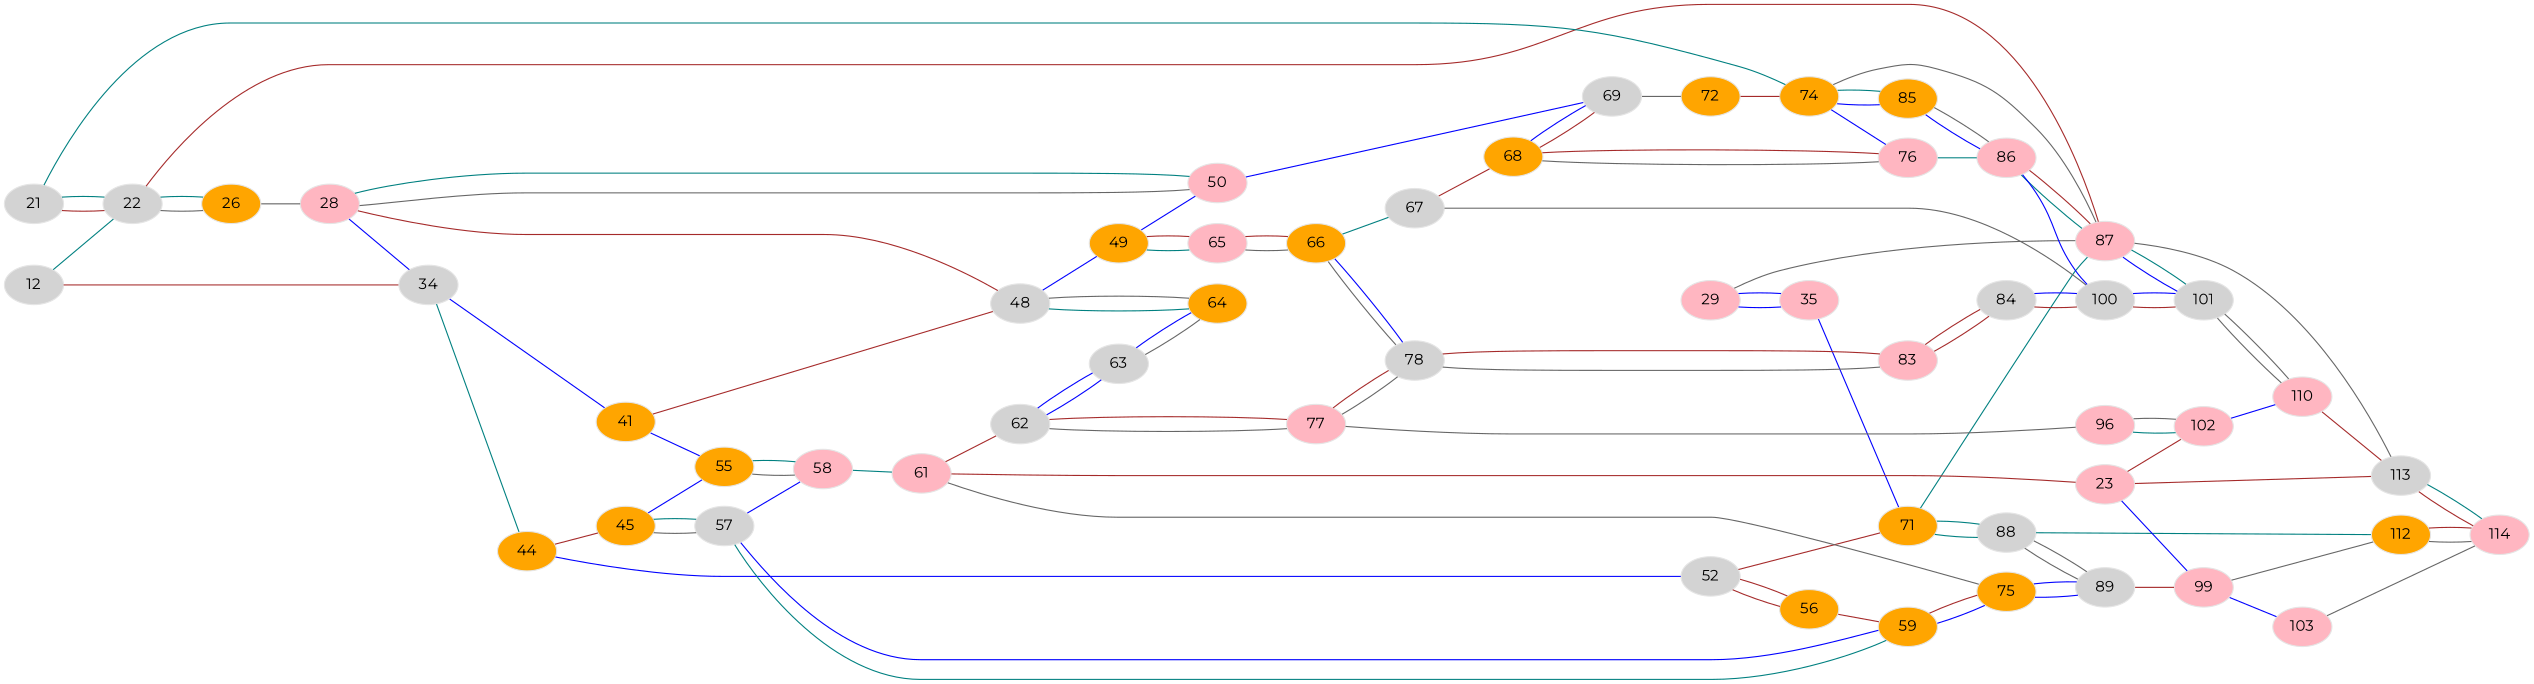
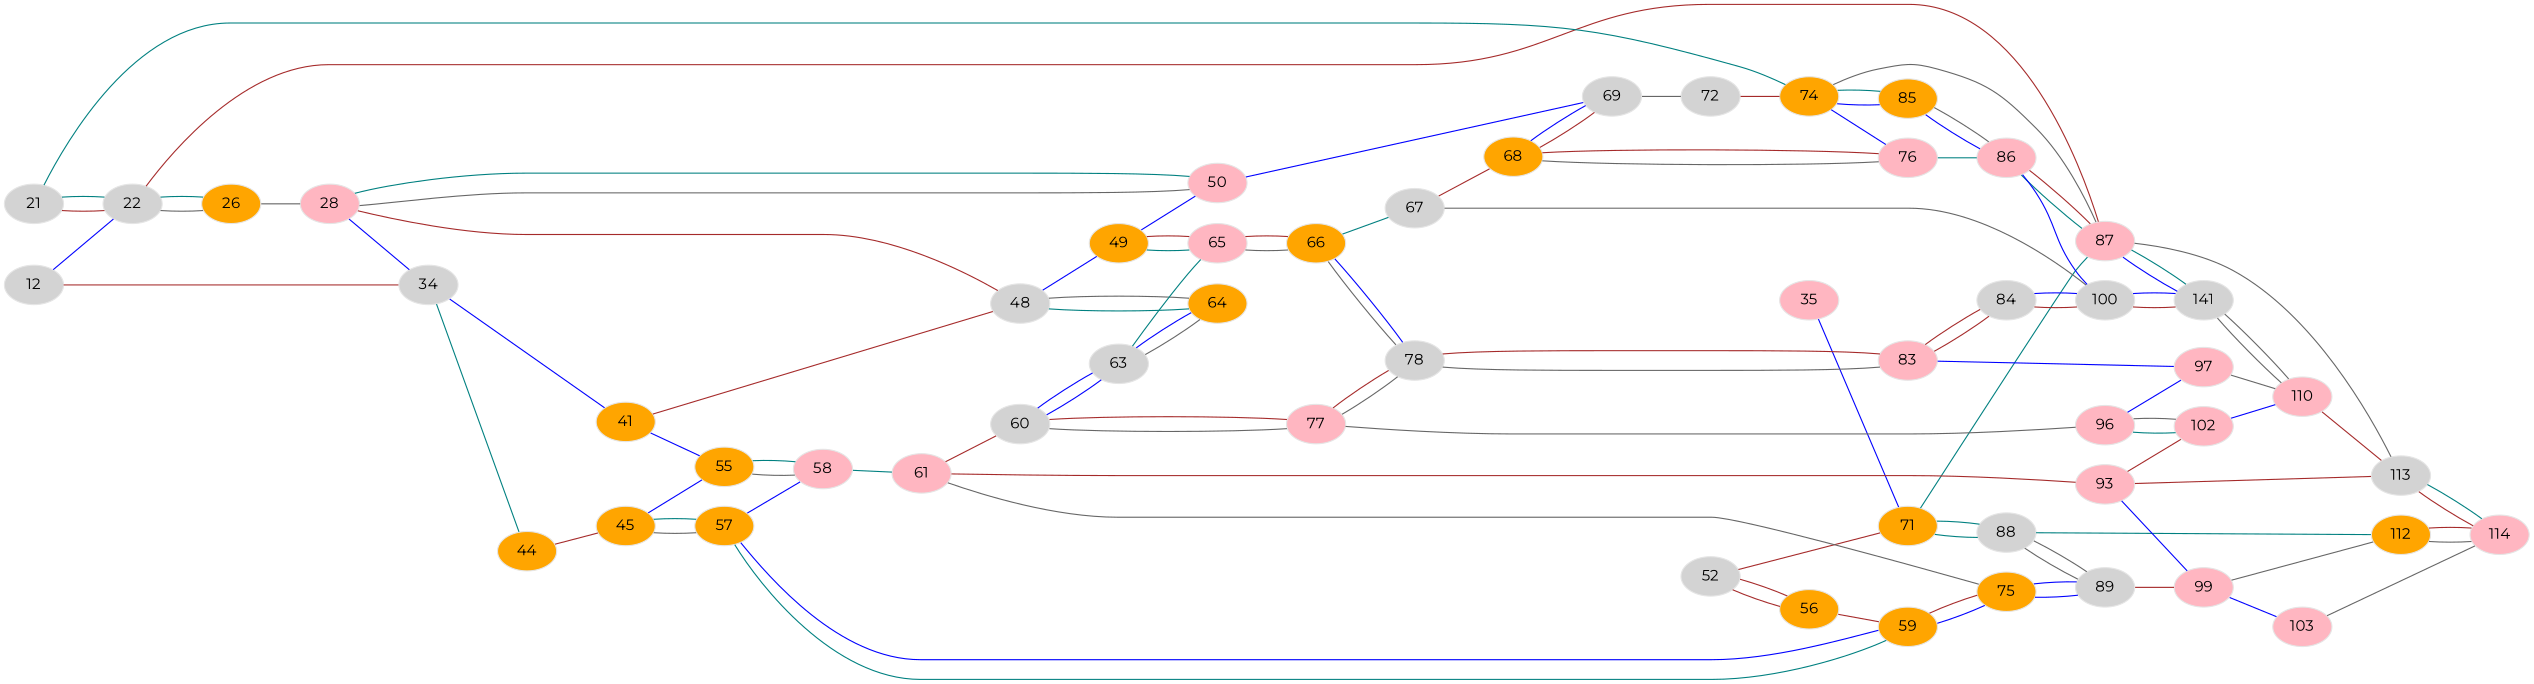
node "72": fillcolor orange -> lightgrey
edge "22" -- "12": color teal -> blue
edge "65" -- "63": added
node "29": removed
node "101": label "101" -> "141"
node "97": added
node "62": label "62" -> "60"
node "23": label "23" -> "93"
node "57": fillcolor lightgrey -> orange
edge "44" -- "52": removed
